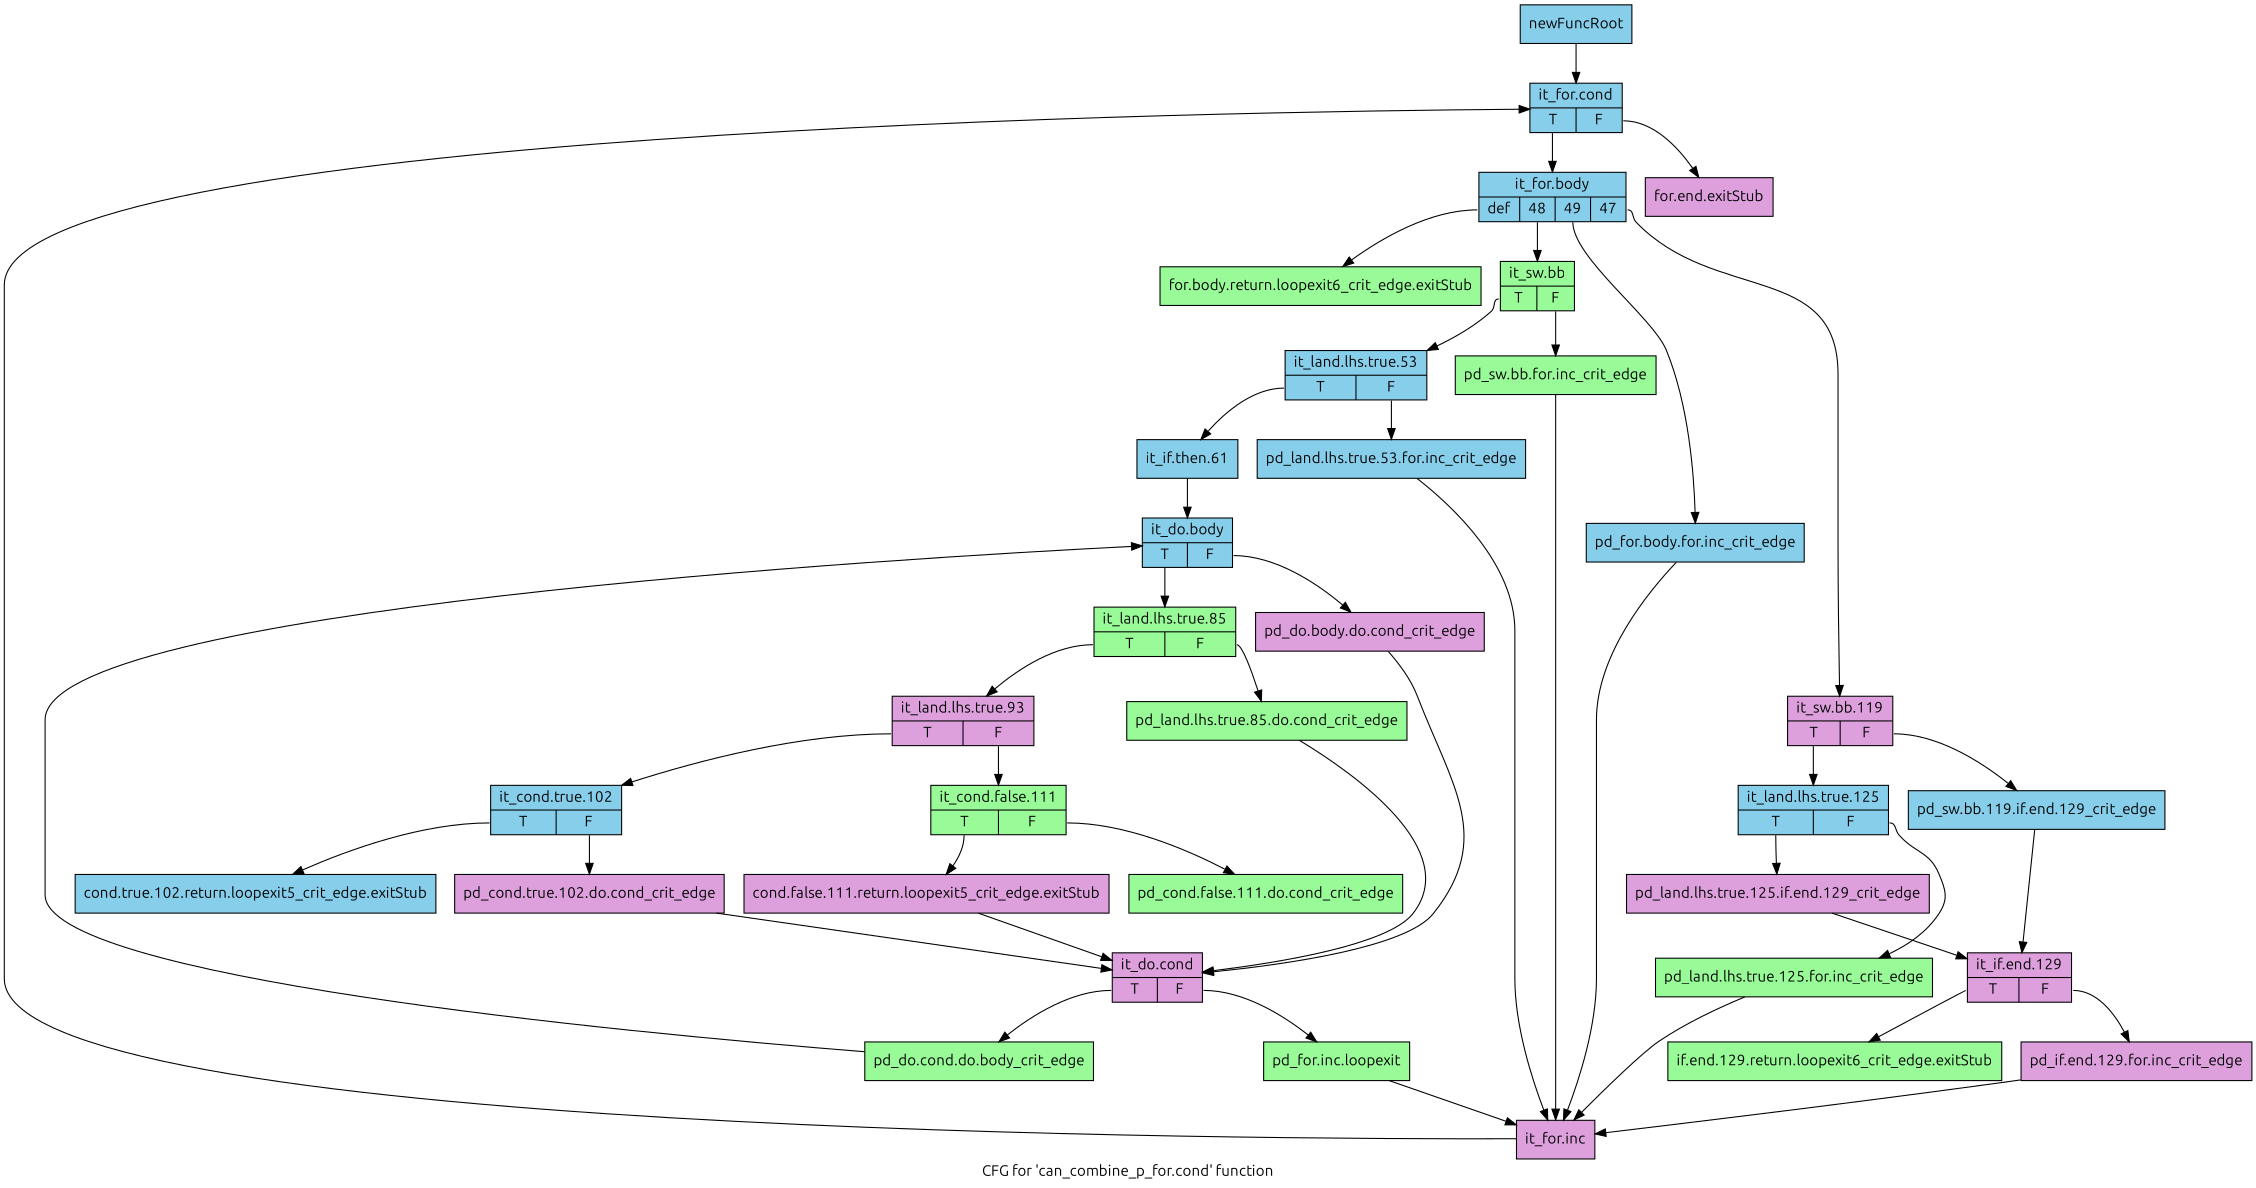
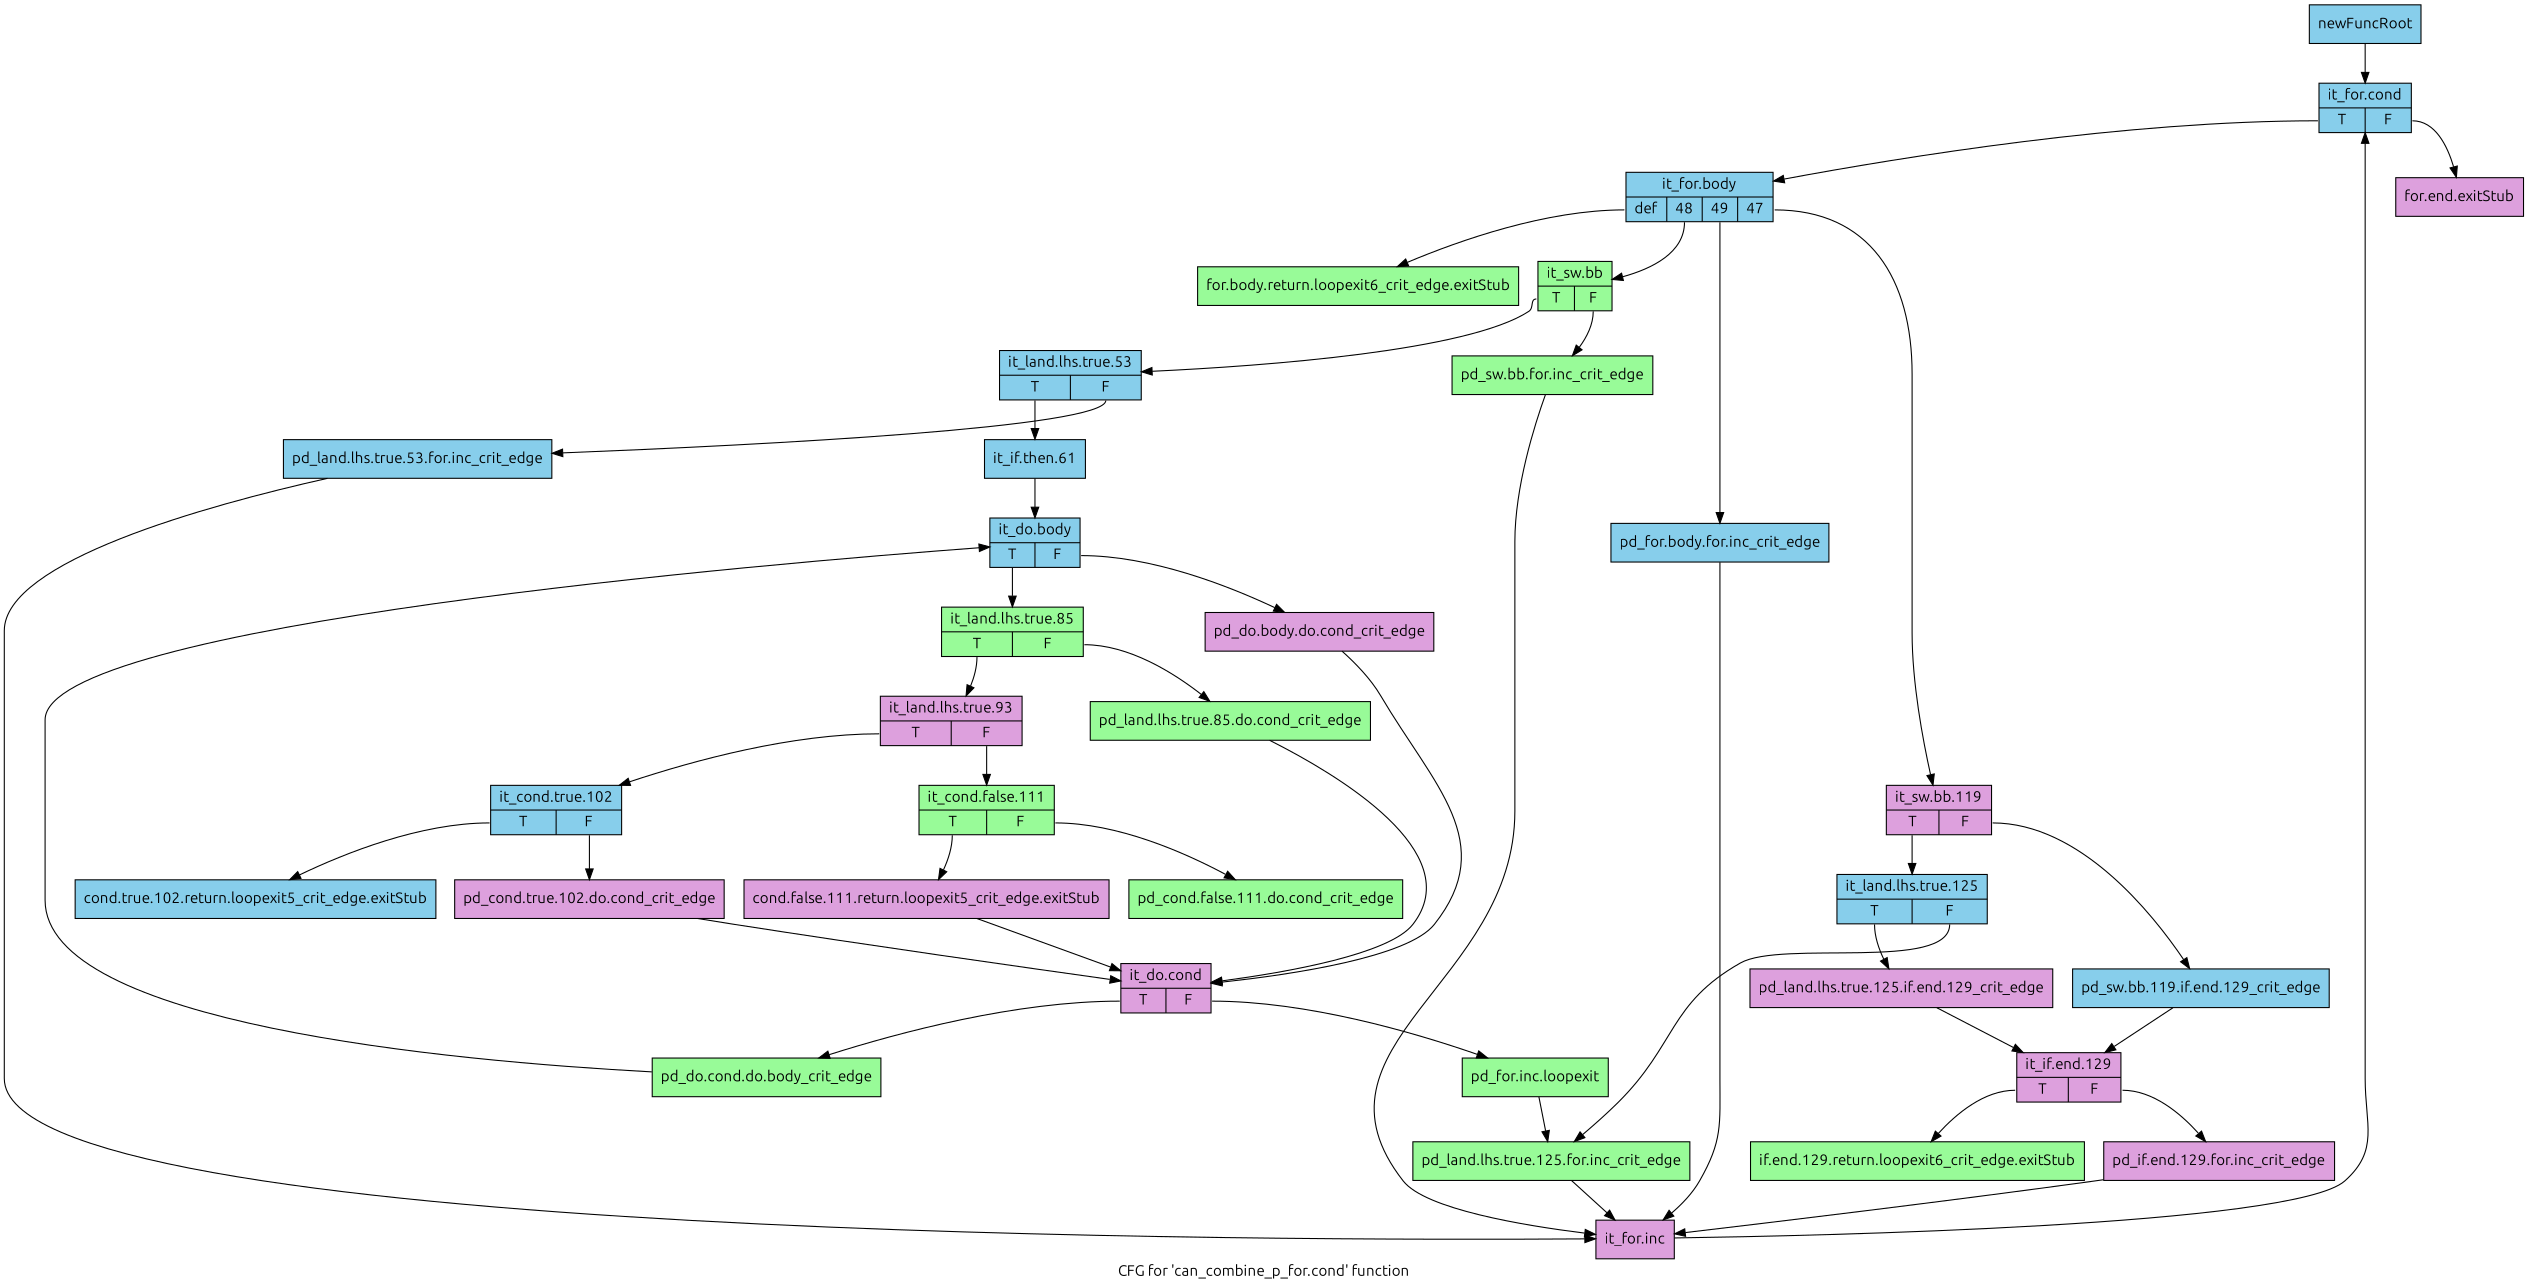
edge "pd_for.inc.loopexit" -> "it_for.inc": now "pd_for.inc.loopexit" -> "pd_land.lhs.true.125.for.inc_crit_edge"
